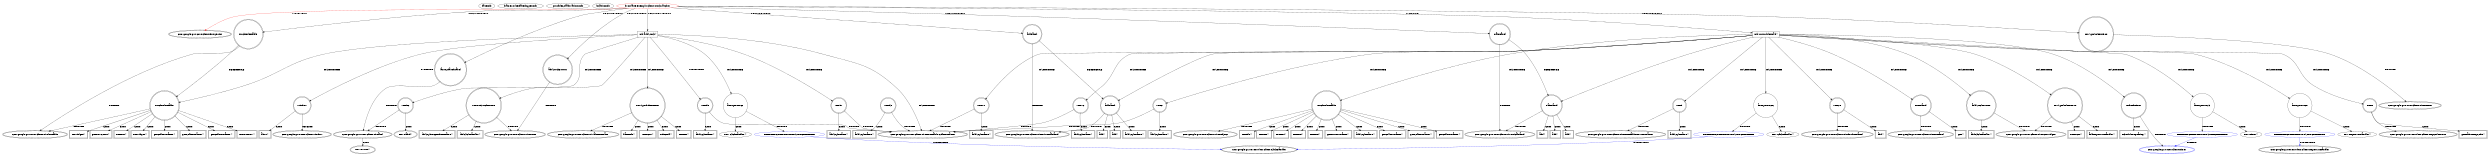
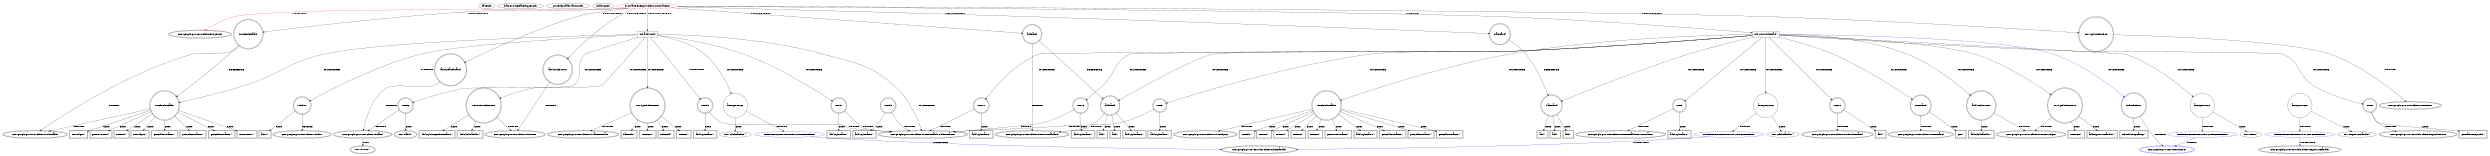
edge "void onModuleLoad()" -> "refreshTimer": color black -> blue
edge "void onModuleLoad()" -> "anonymous28": removed, label "INSTANTIATE"
node "com.google.gwt.user.client.ui.VerticalPanel": removed
